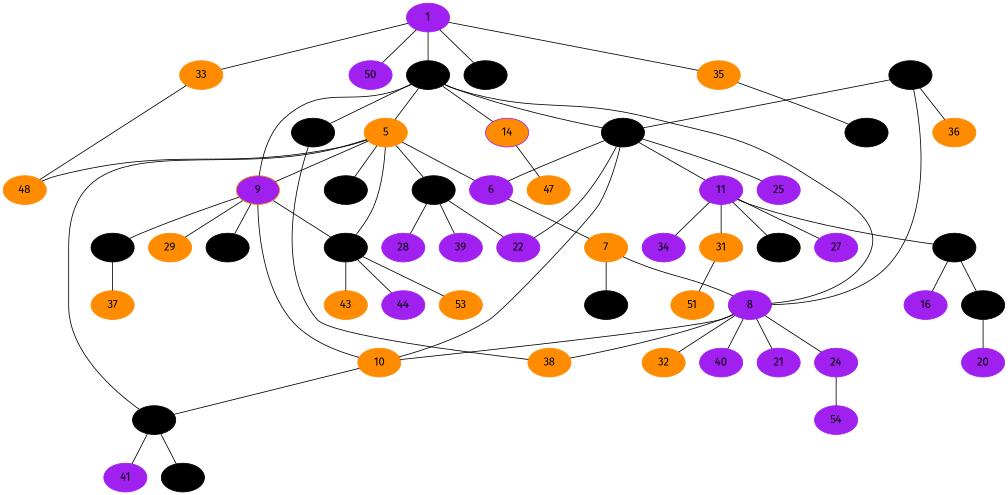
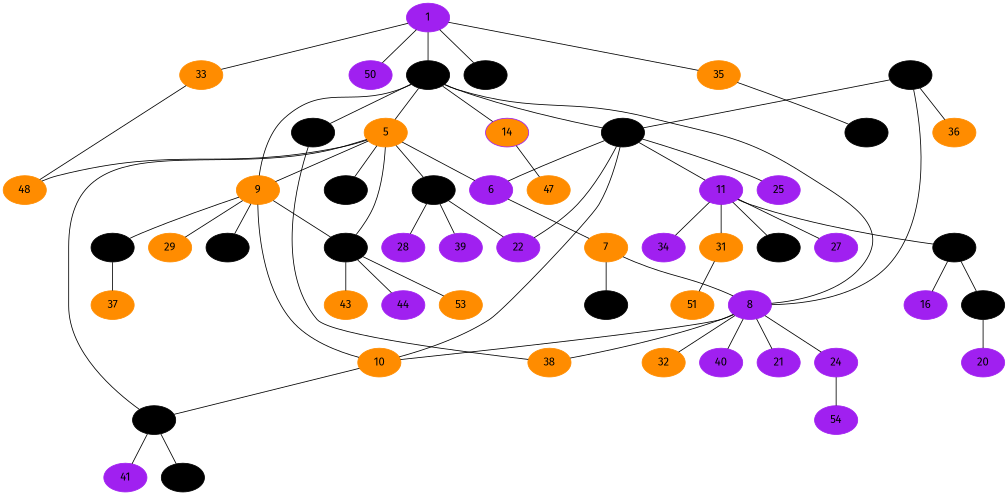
node "9": fillcolor purple -> darkorange
